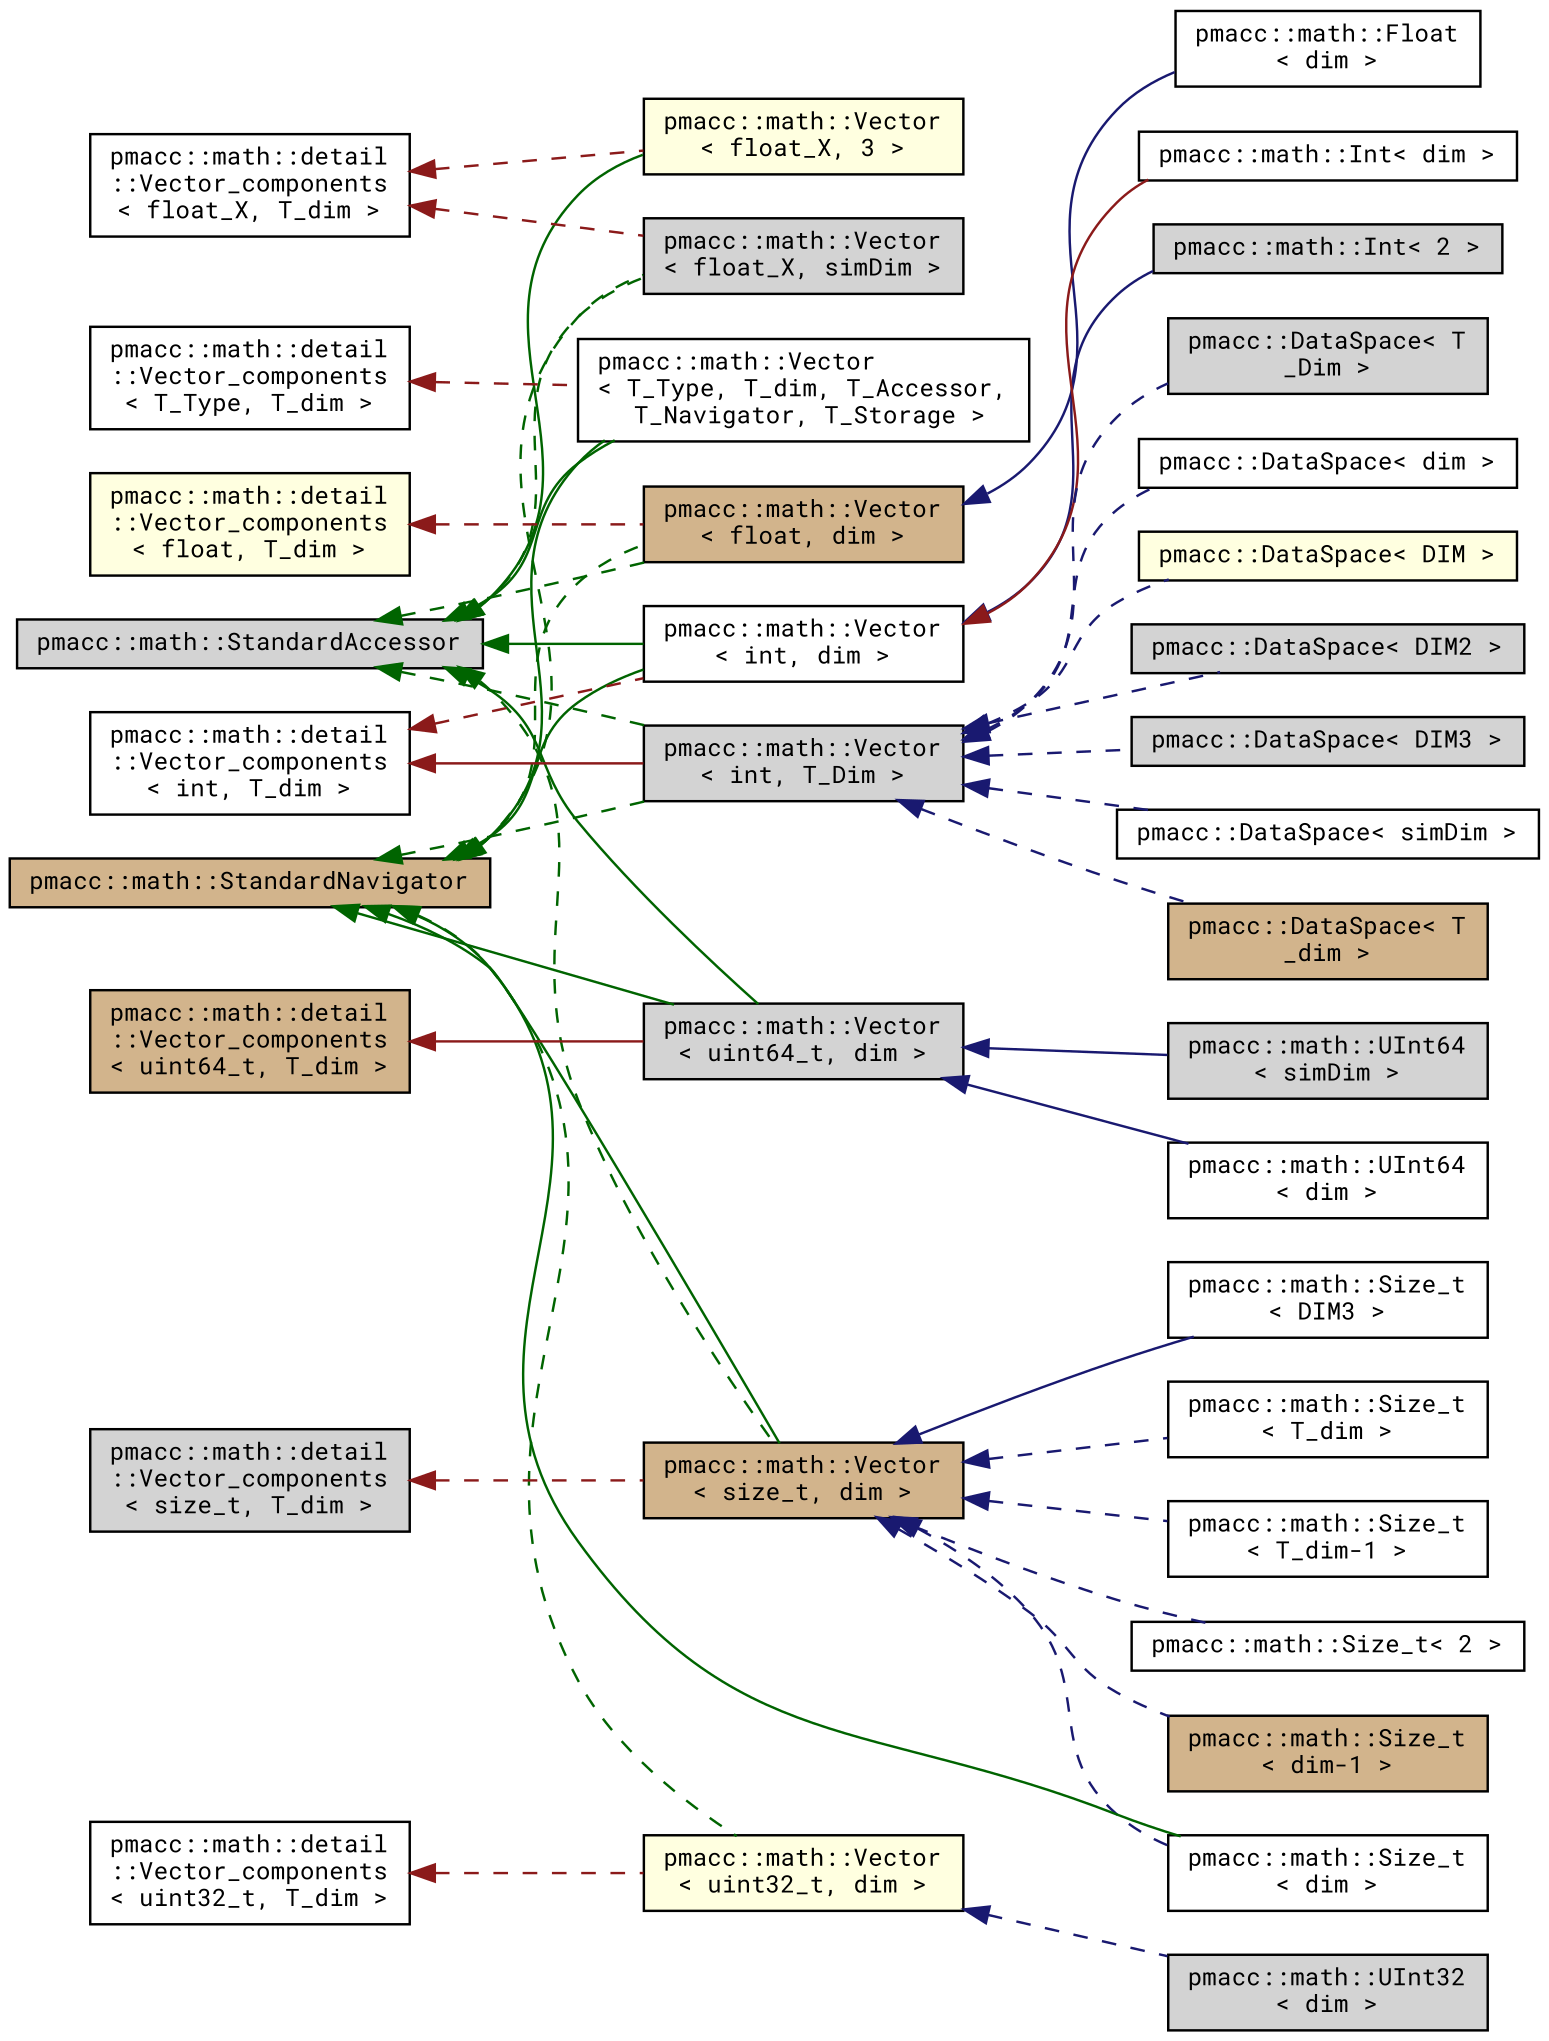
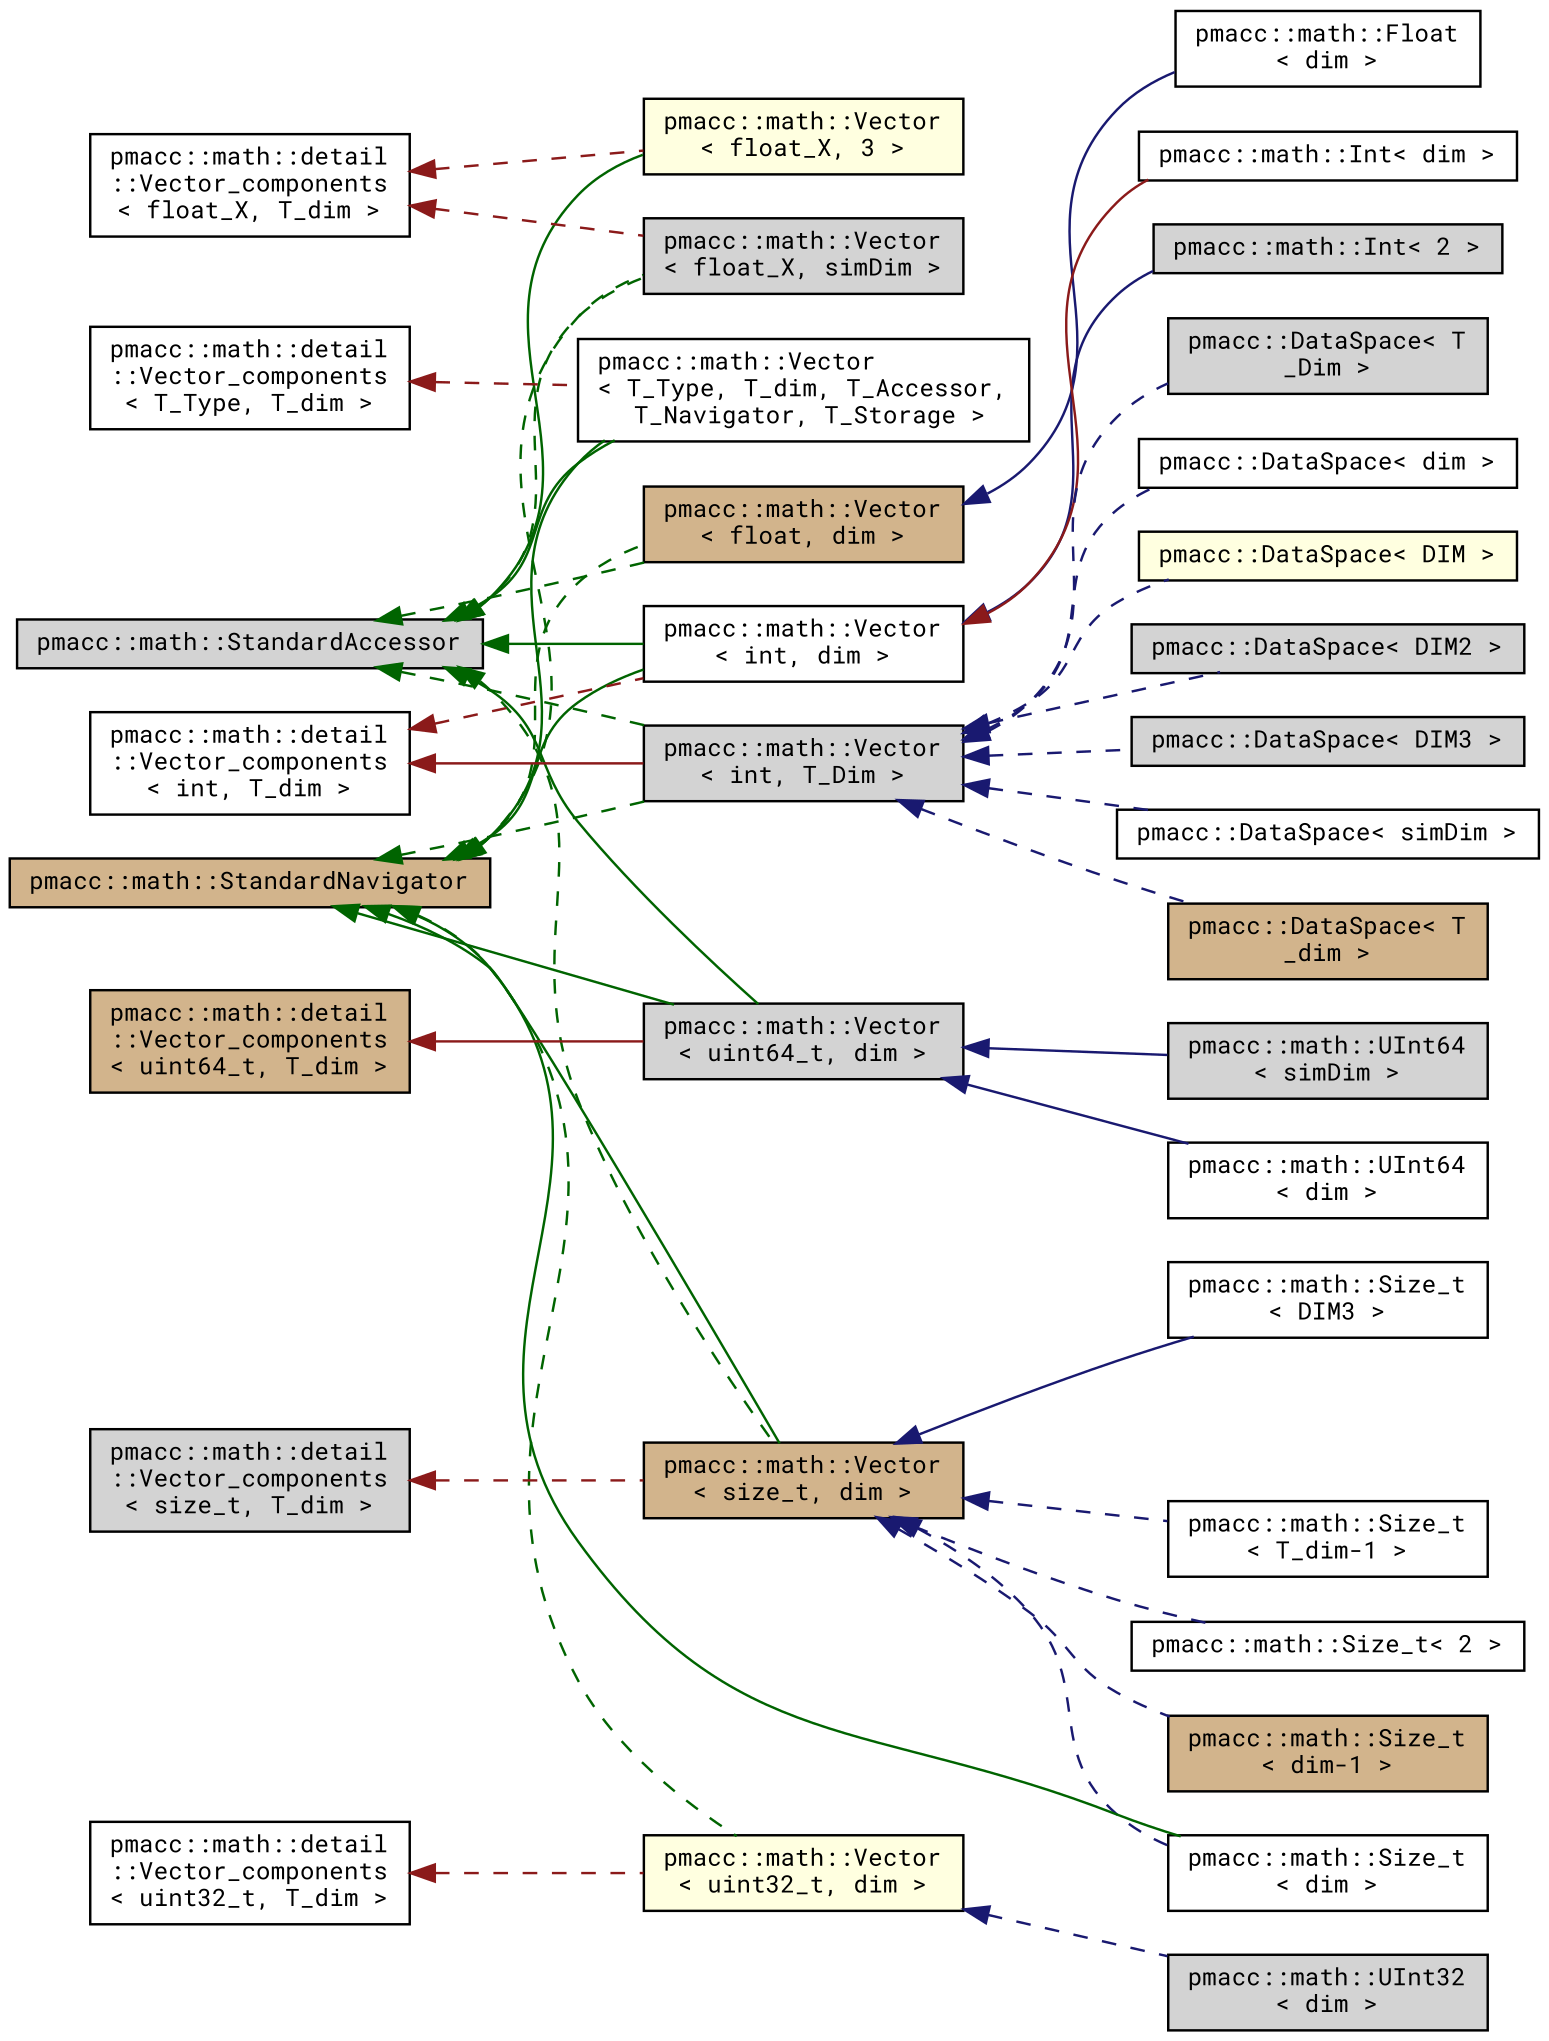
node "pmacc::math::detail ::Vector_components < float, T_dim >": removed
node "pmacc::math::Size_t < T_dim >": removed
